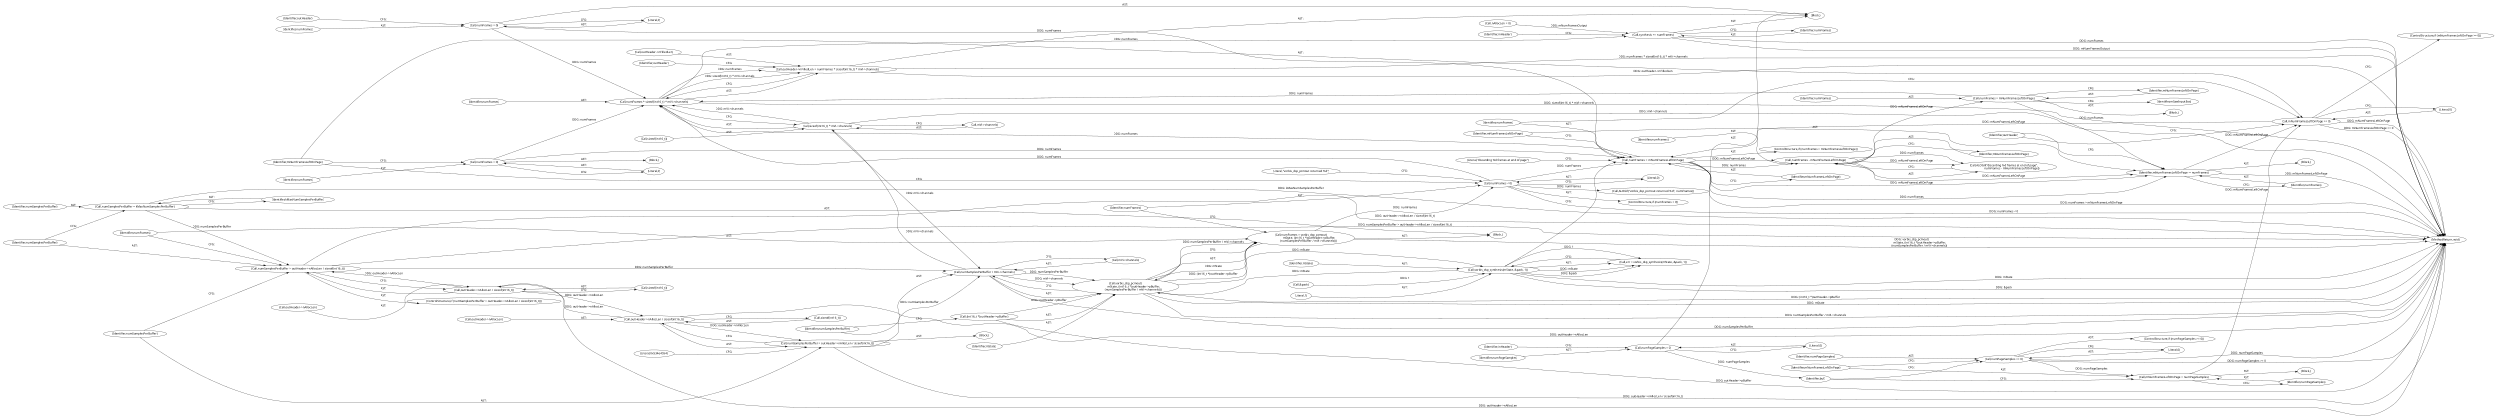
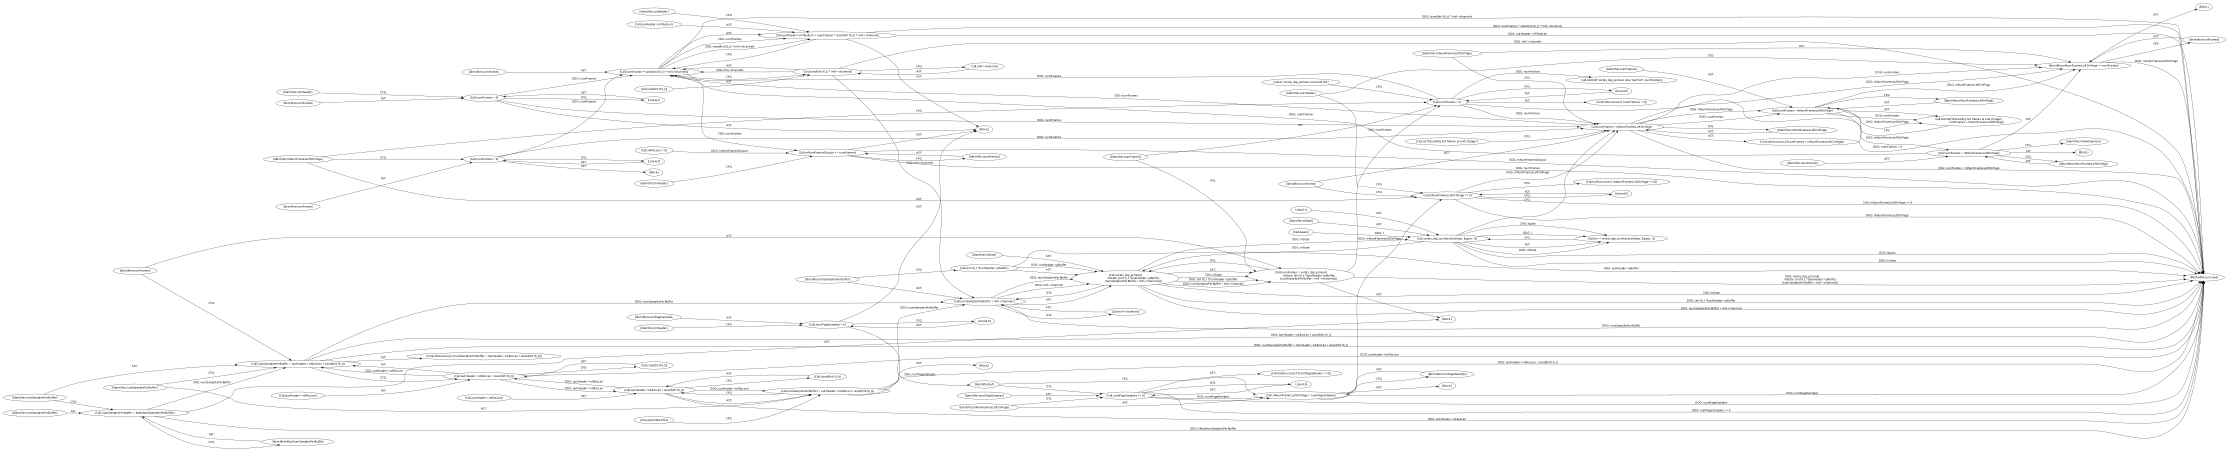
node "(Call,synthesis += numFrames)": label "(Call,synthesis += numFrames)" -> "(Call,mNumFramesOutput += numFrames)"
edge "(Call,numFrames = mNumFramesLeftOnPage)" -> "(Identifier,mNumFramesLeftOnPage -= numFrames)": label "DDG: numFrames" -> "AST: "
edge "(Identifier,mNumFramesLeftOnPage -= numFrames)" -> "(Call,mNumFramesLeftOnPage >= 0)": removed, label "DDG: mNumFramesLeftOnPage"
edge "(Call,numSamplesPerBuffer / mVi->channels)" -> "(Call,sizeof(int16_t) * mVi->channels)": removed, label "DDG: mVi->channels"
edge "(Call,mNumFramesLeftOnPage = numPageSamples)" -> "(MethodReturn,void)": added, label "DDG: numPageSamples"
